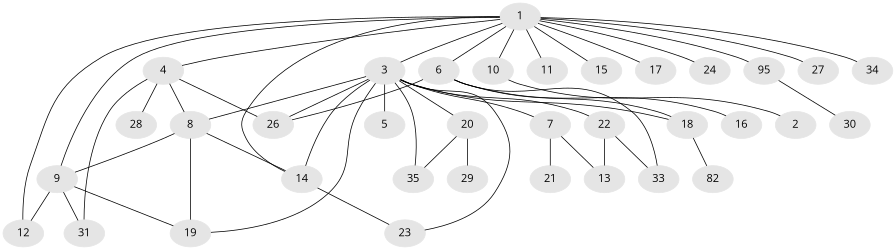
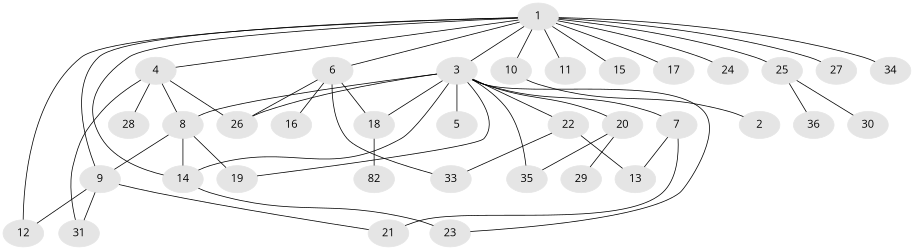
node "95": label "95" -> "25"
node "36": added
edge "9" -- "19": now "9" -- "21"
